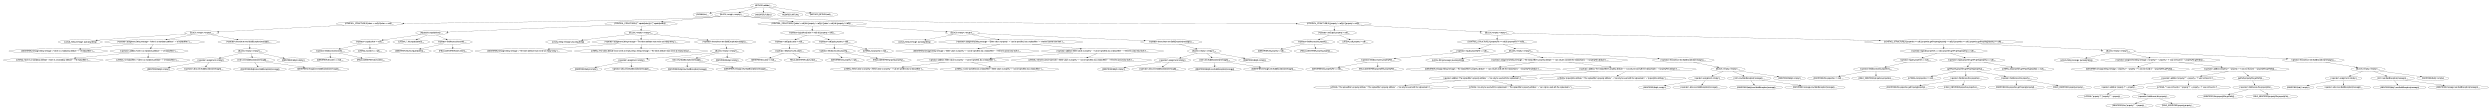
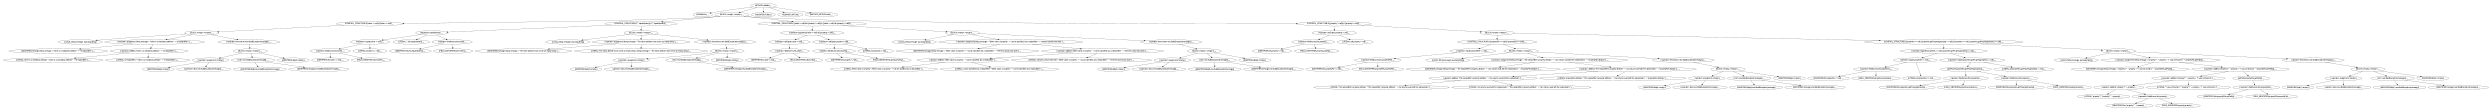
node "(IDENTIFIER,$obj4,new BuildException(message))": removed
edge "(getProperty,properties.getProperty(property))" -> "(LITERAL,null,properties == null)": now "(<operator>.equals,properties == null)" -> "(LITERAL,null,properties == null)"
